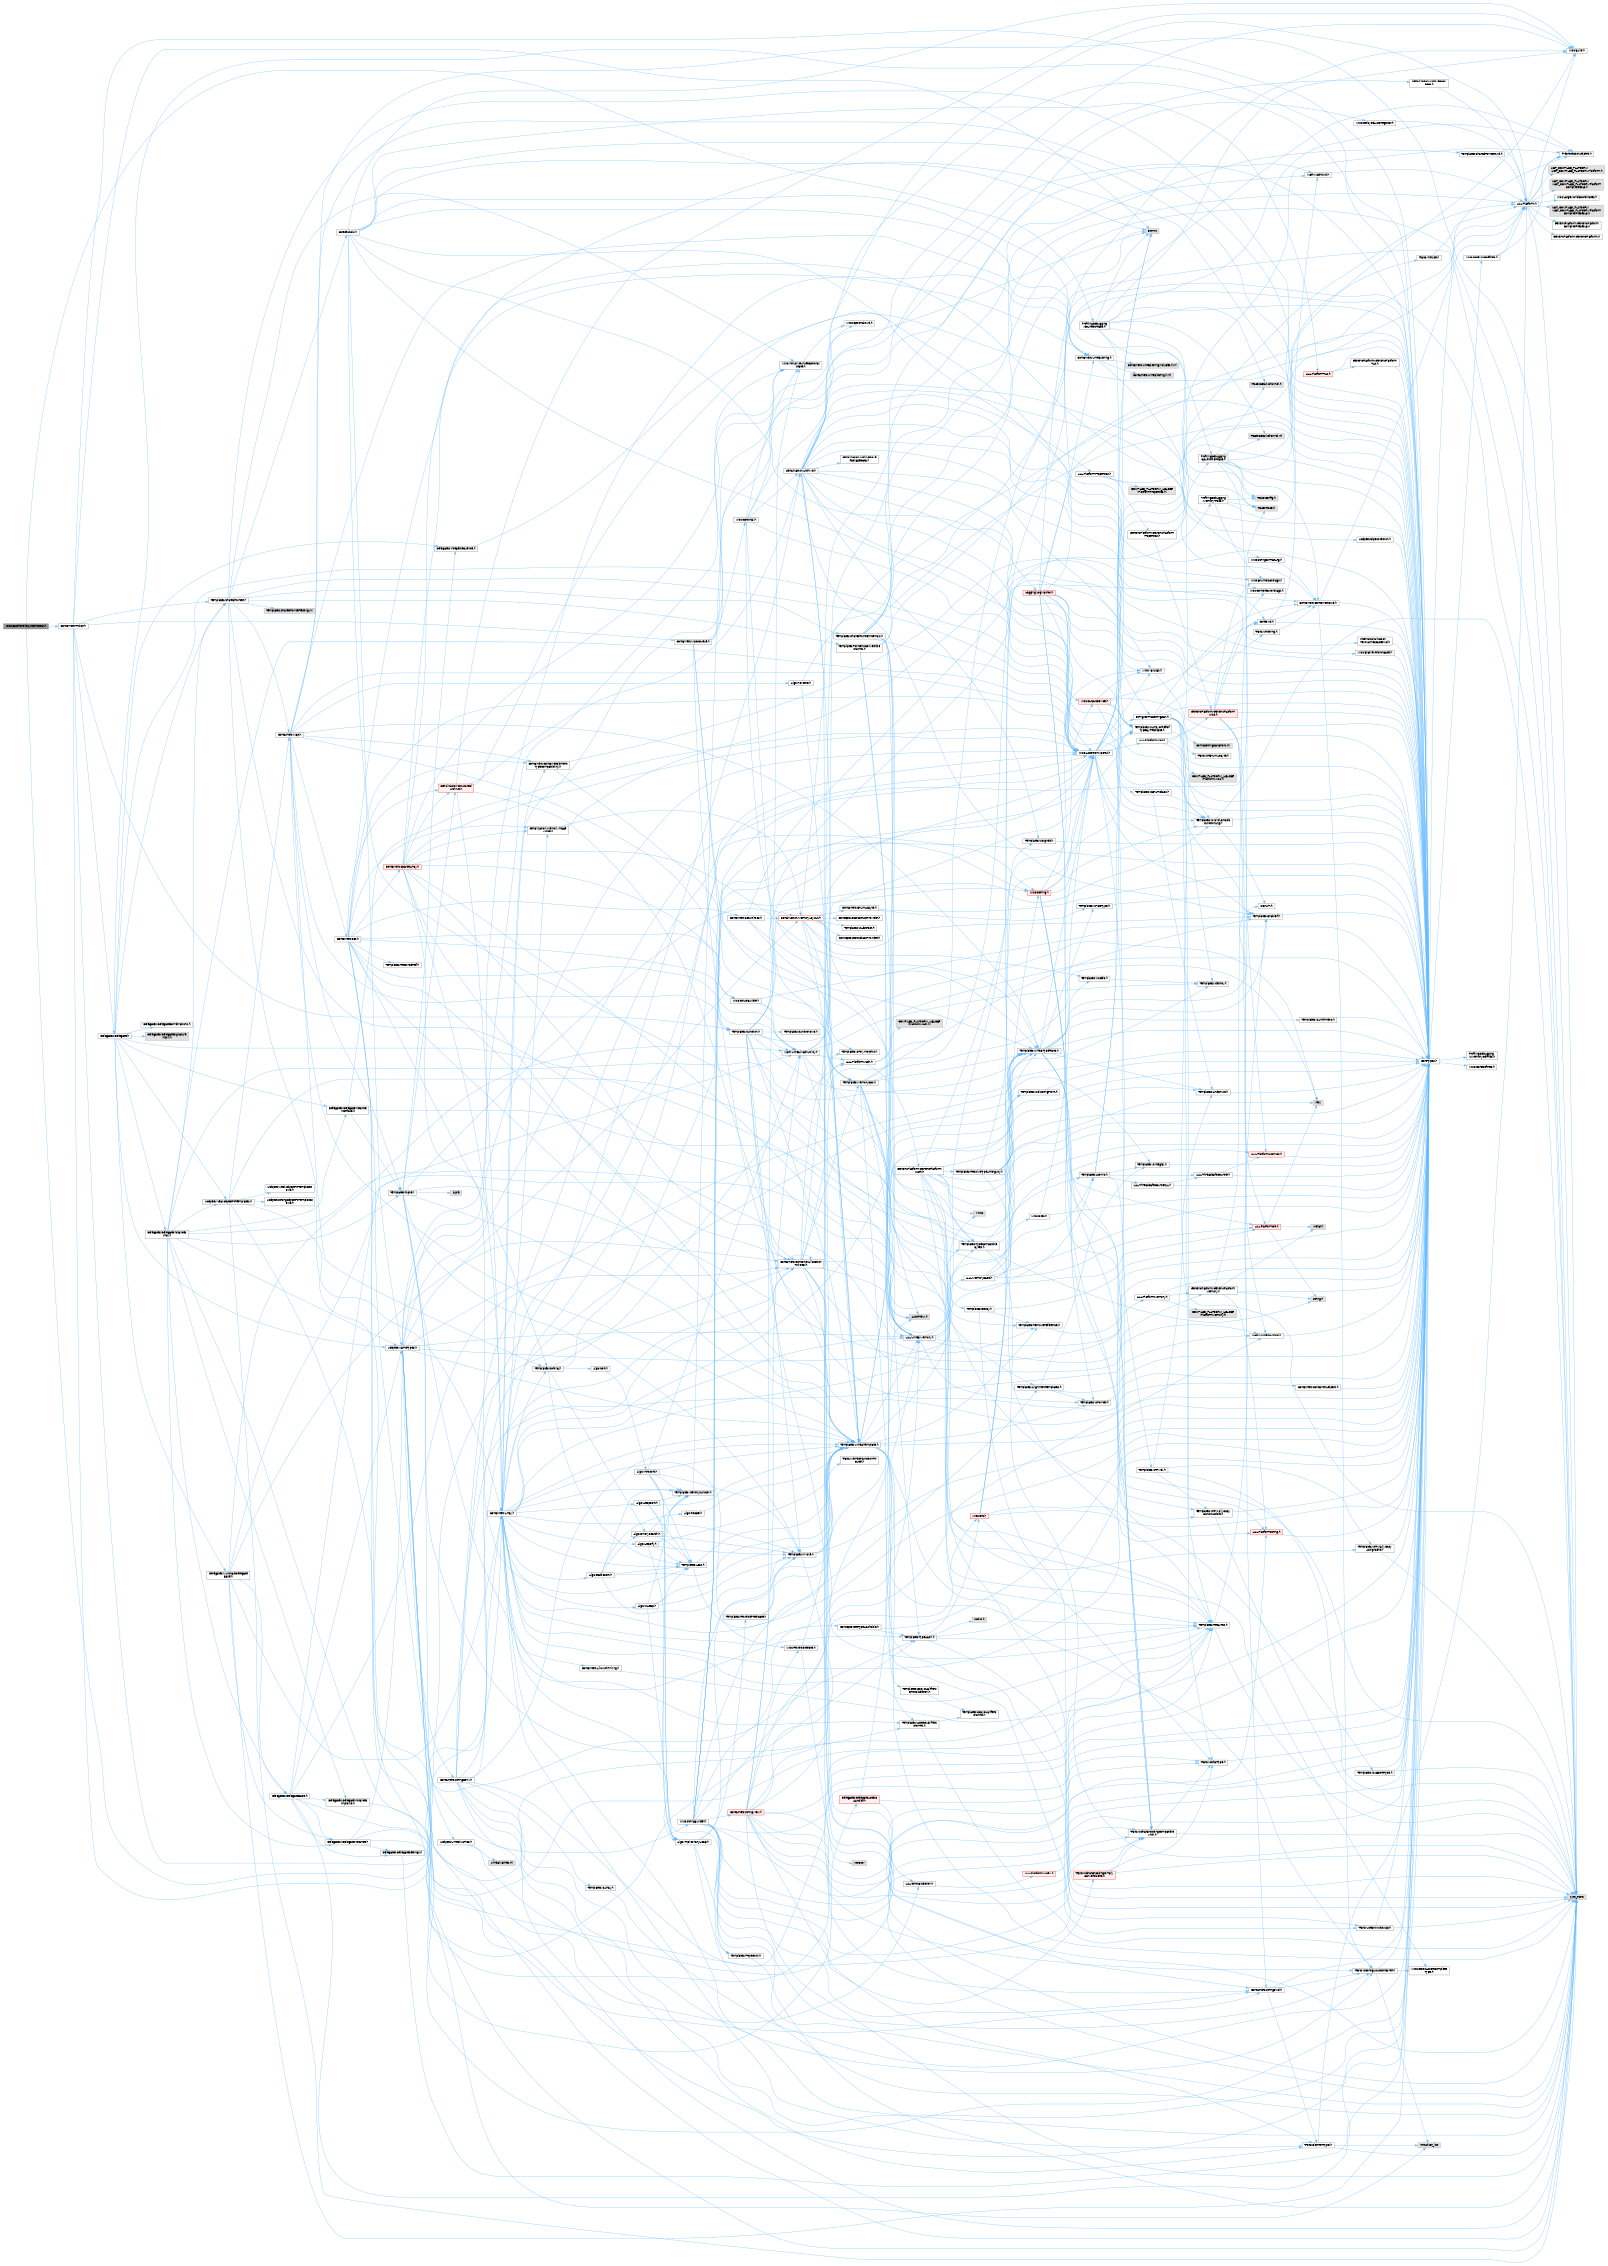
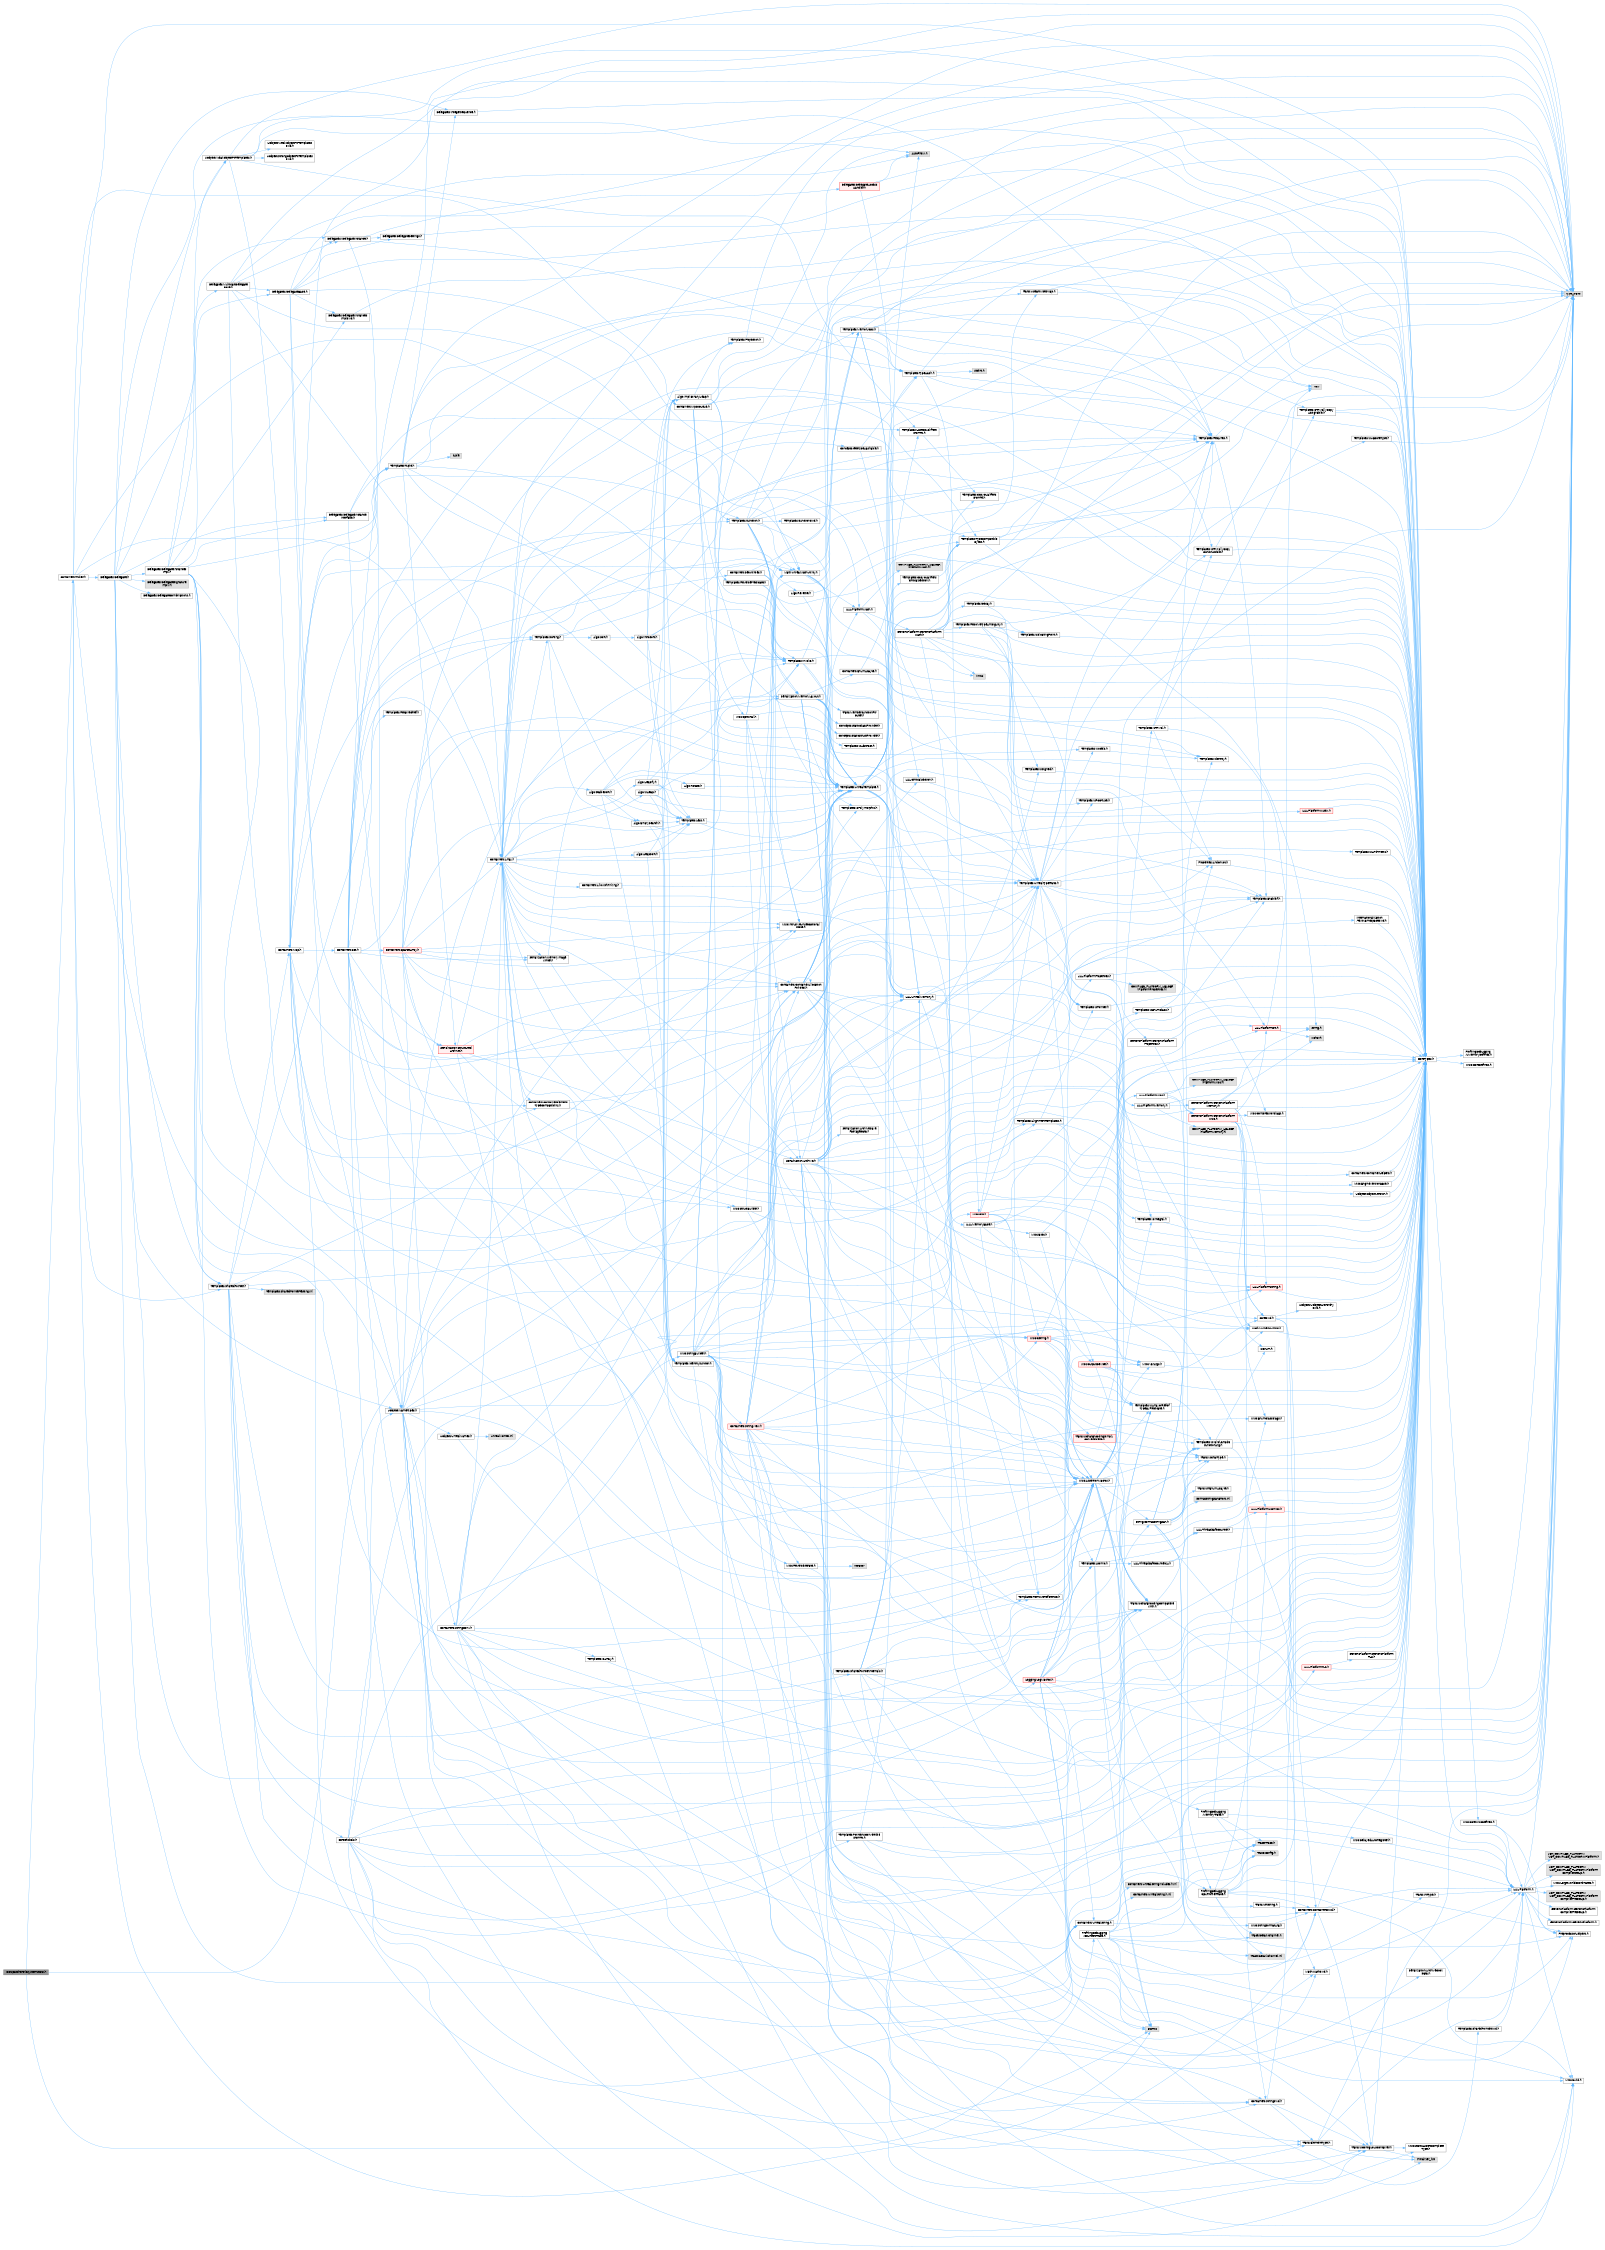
node "Misc/OptionalFwd.h": removed
node "Serialization/MemoryLayout.h": color red -> grey40
node "Templates/AndOrNot.h": label "Templates/AndOrNot.h" -> "Properties/AndOrNot.h"
node "UObject/UObjectHierarchy Fwd.h": added
